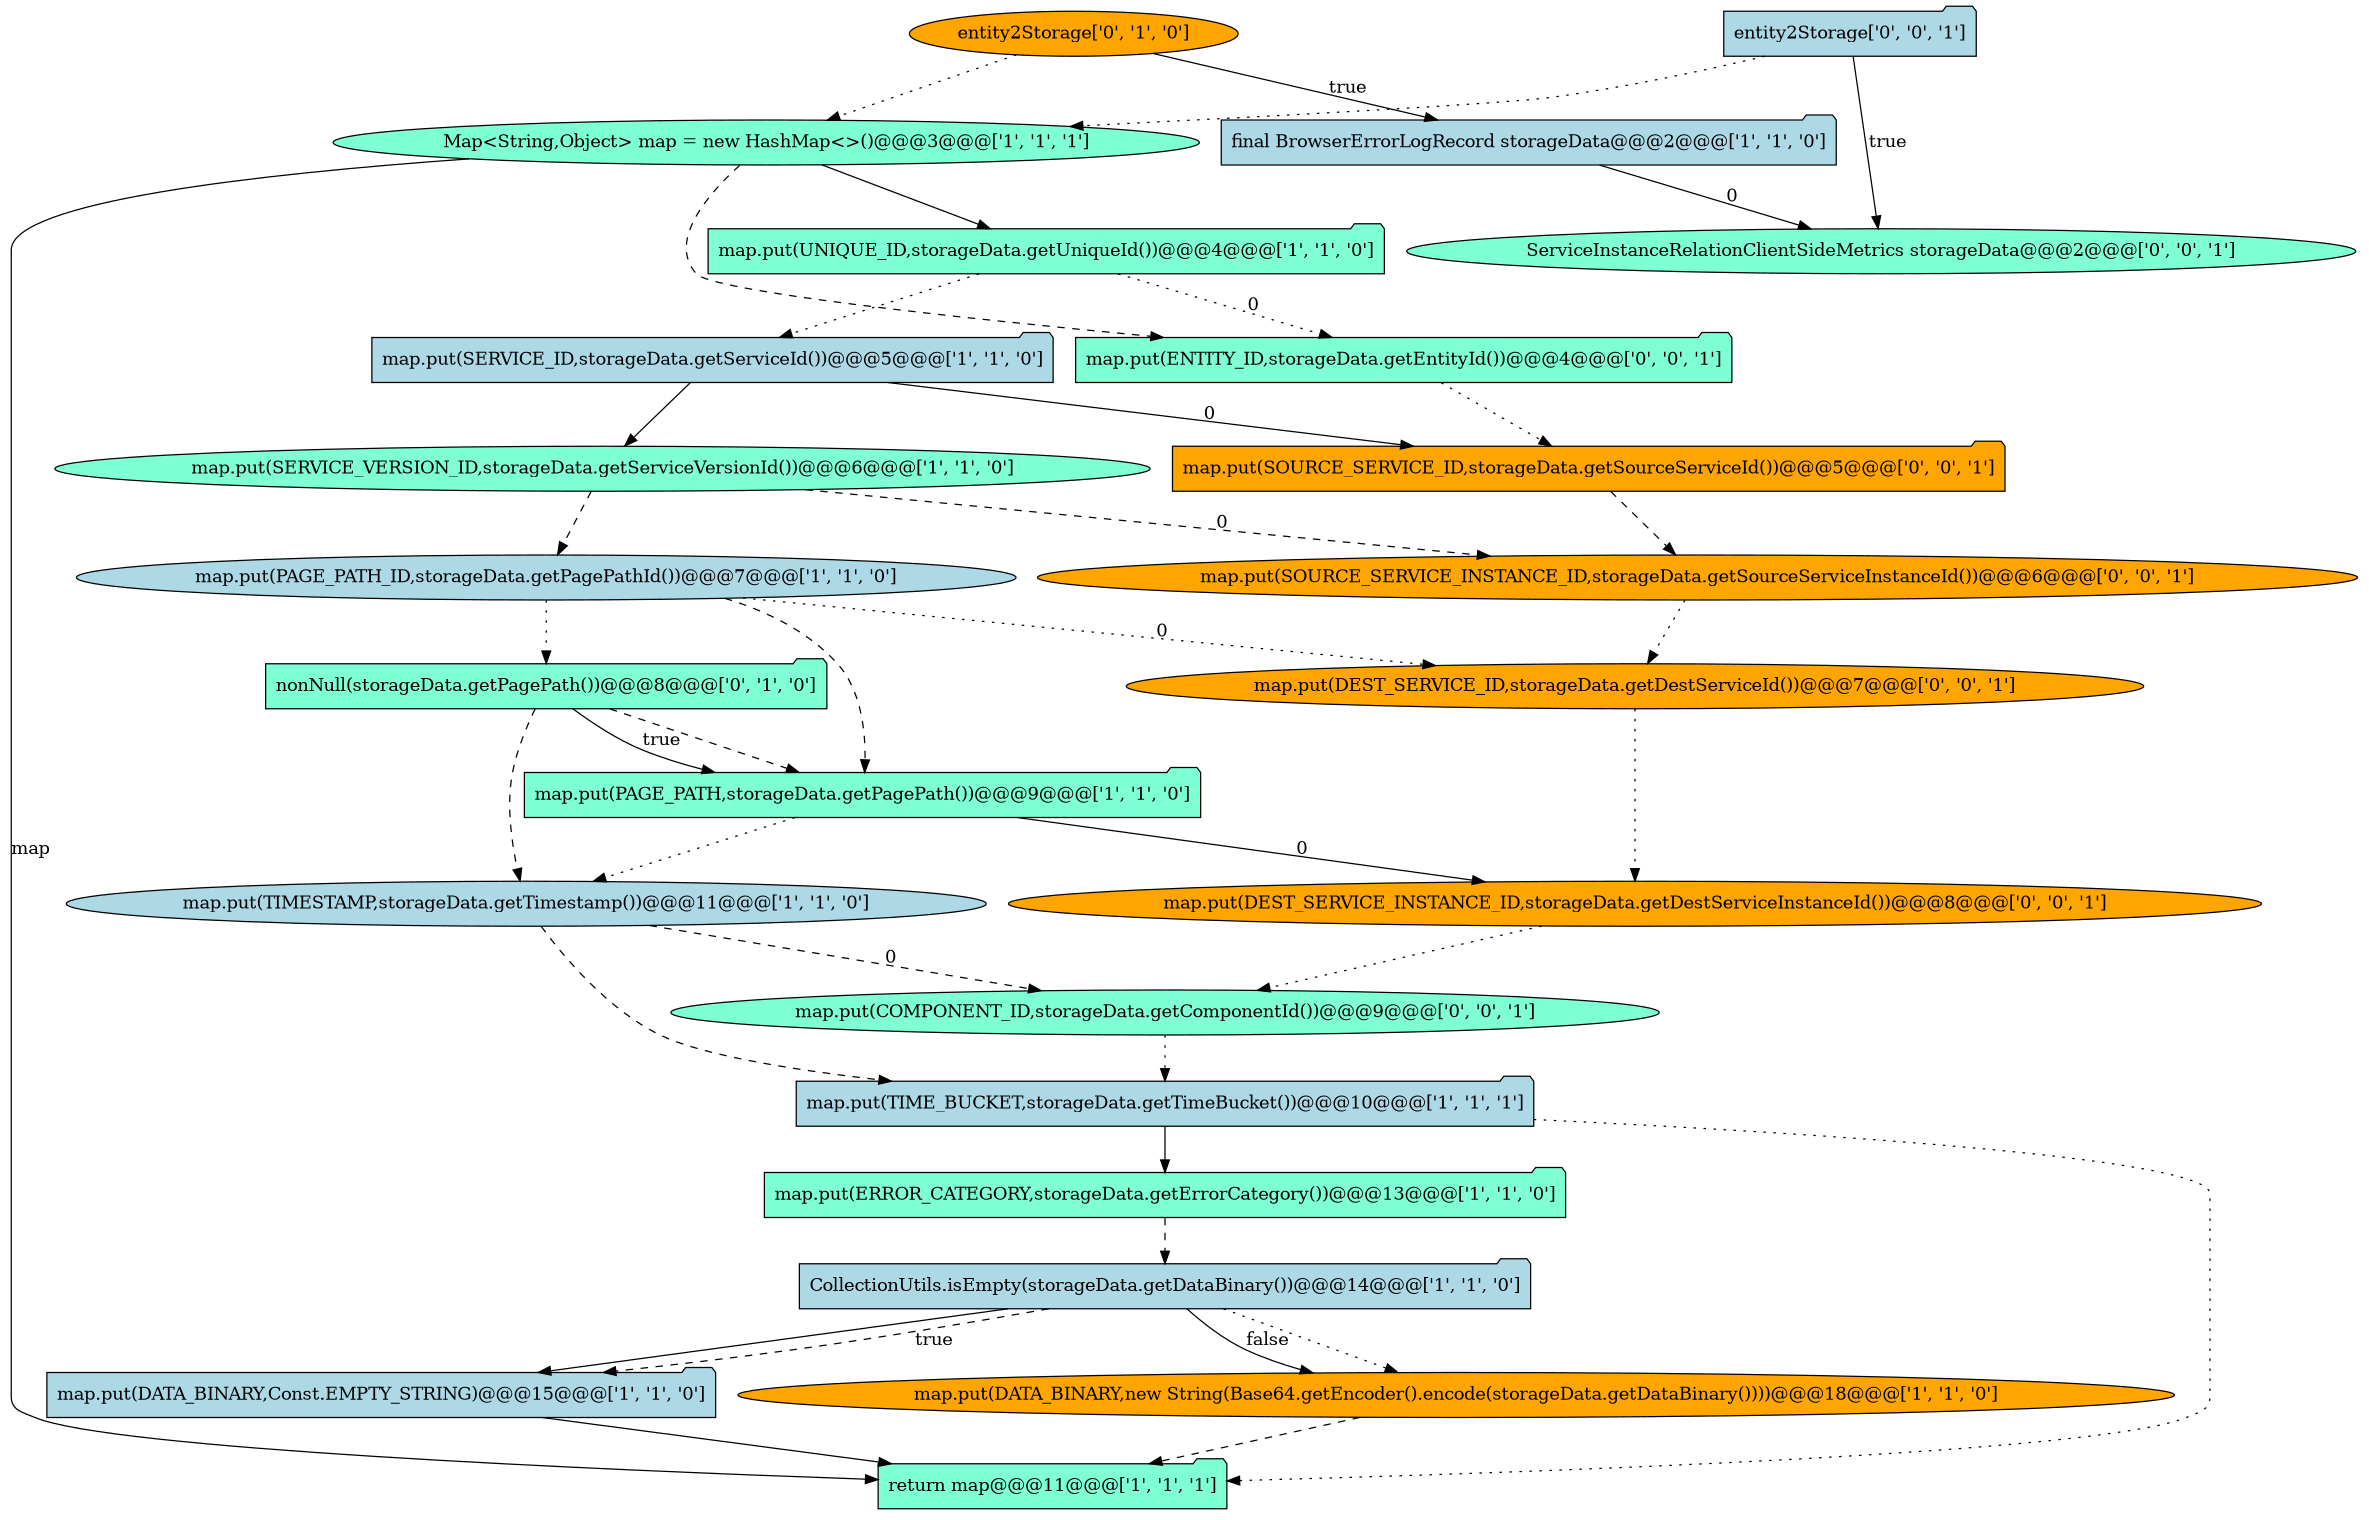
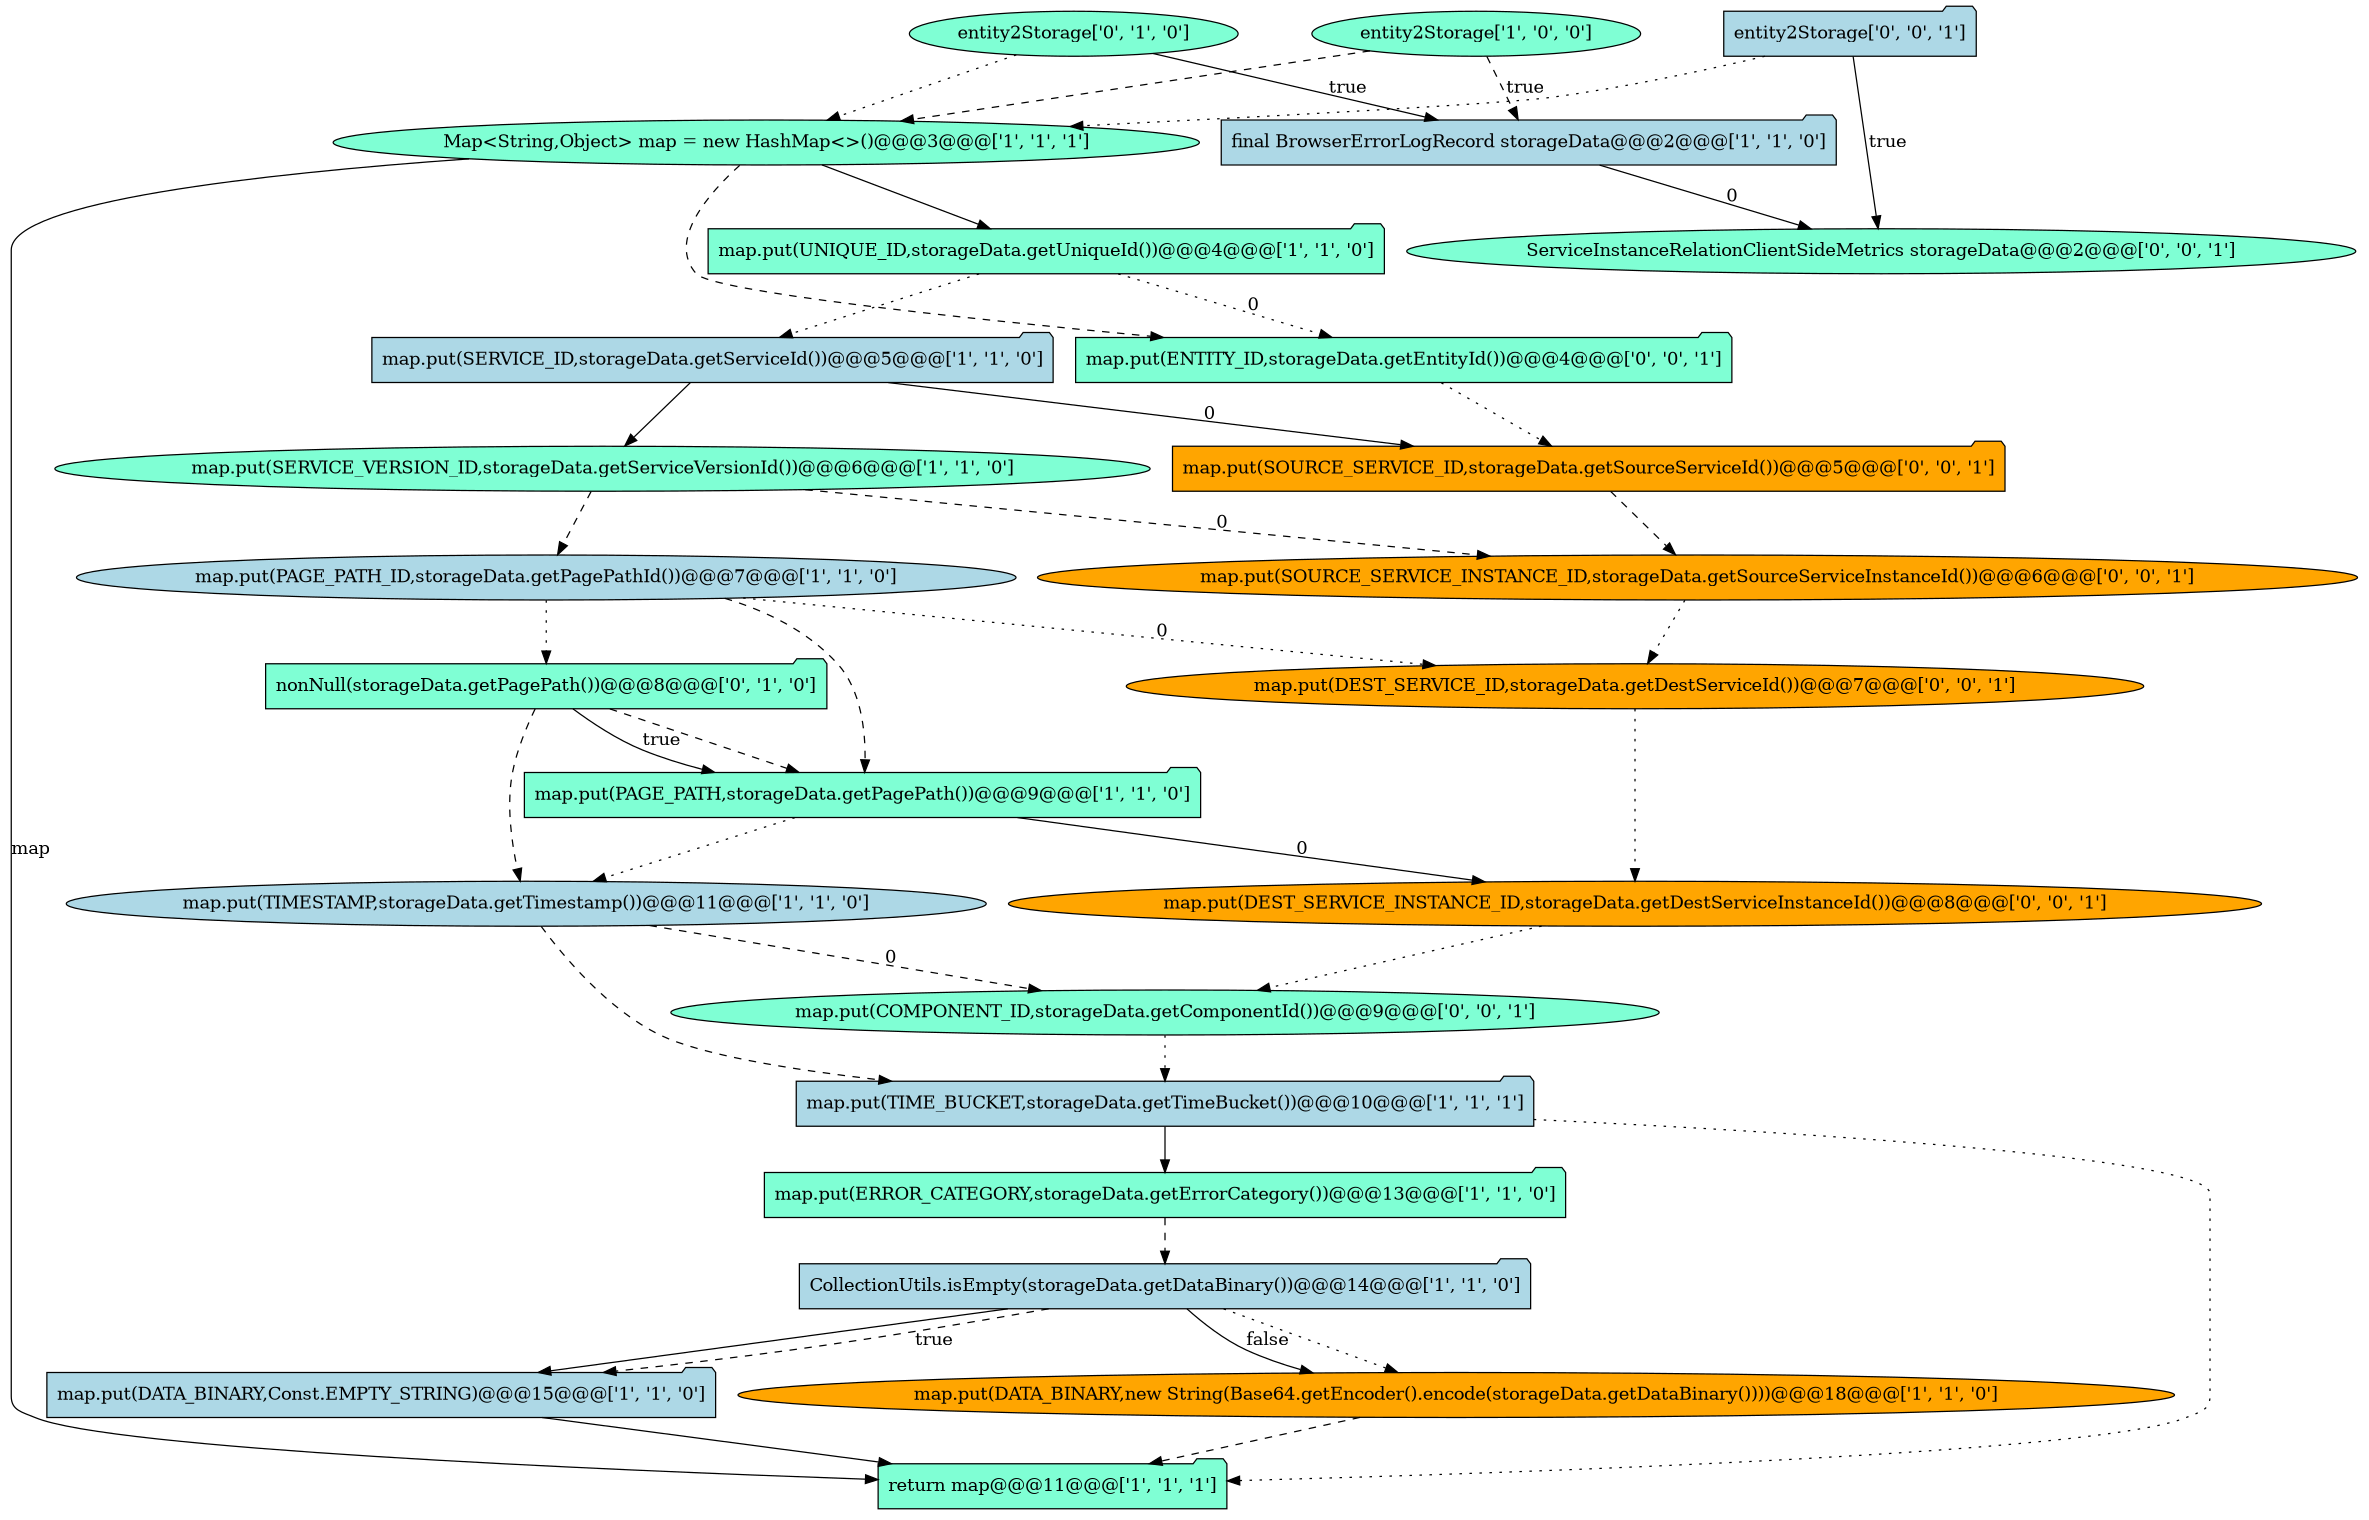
node "entity2Storage['0', '1', '0']": fillcolor orange -> aquamarine
node "entity2Storage['1', '0', '0']": added
